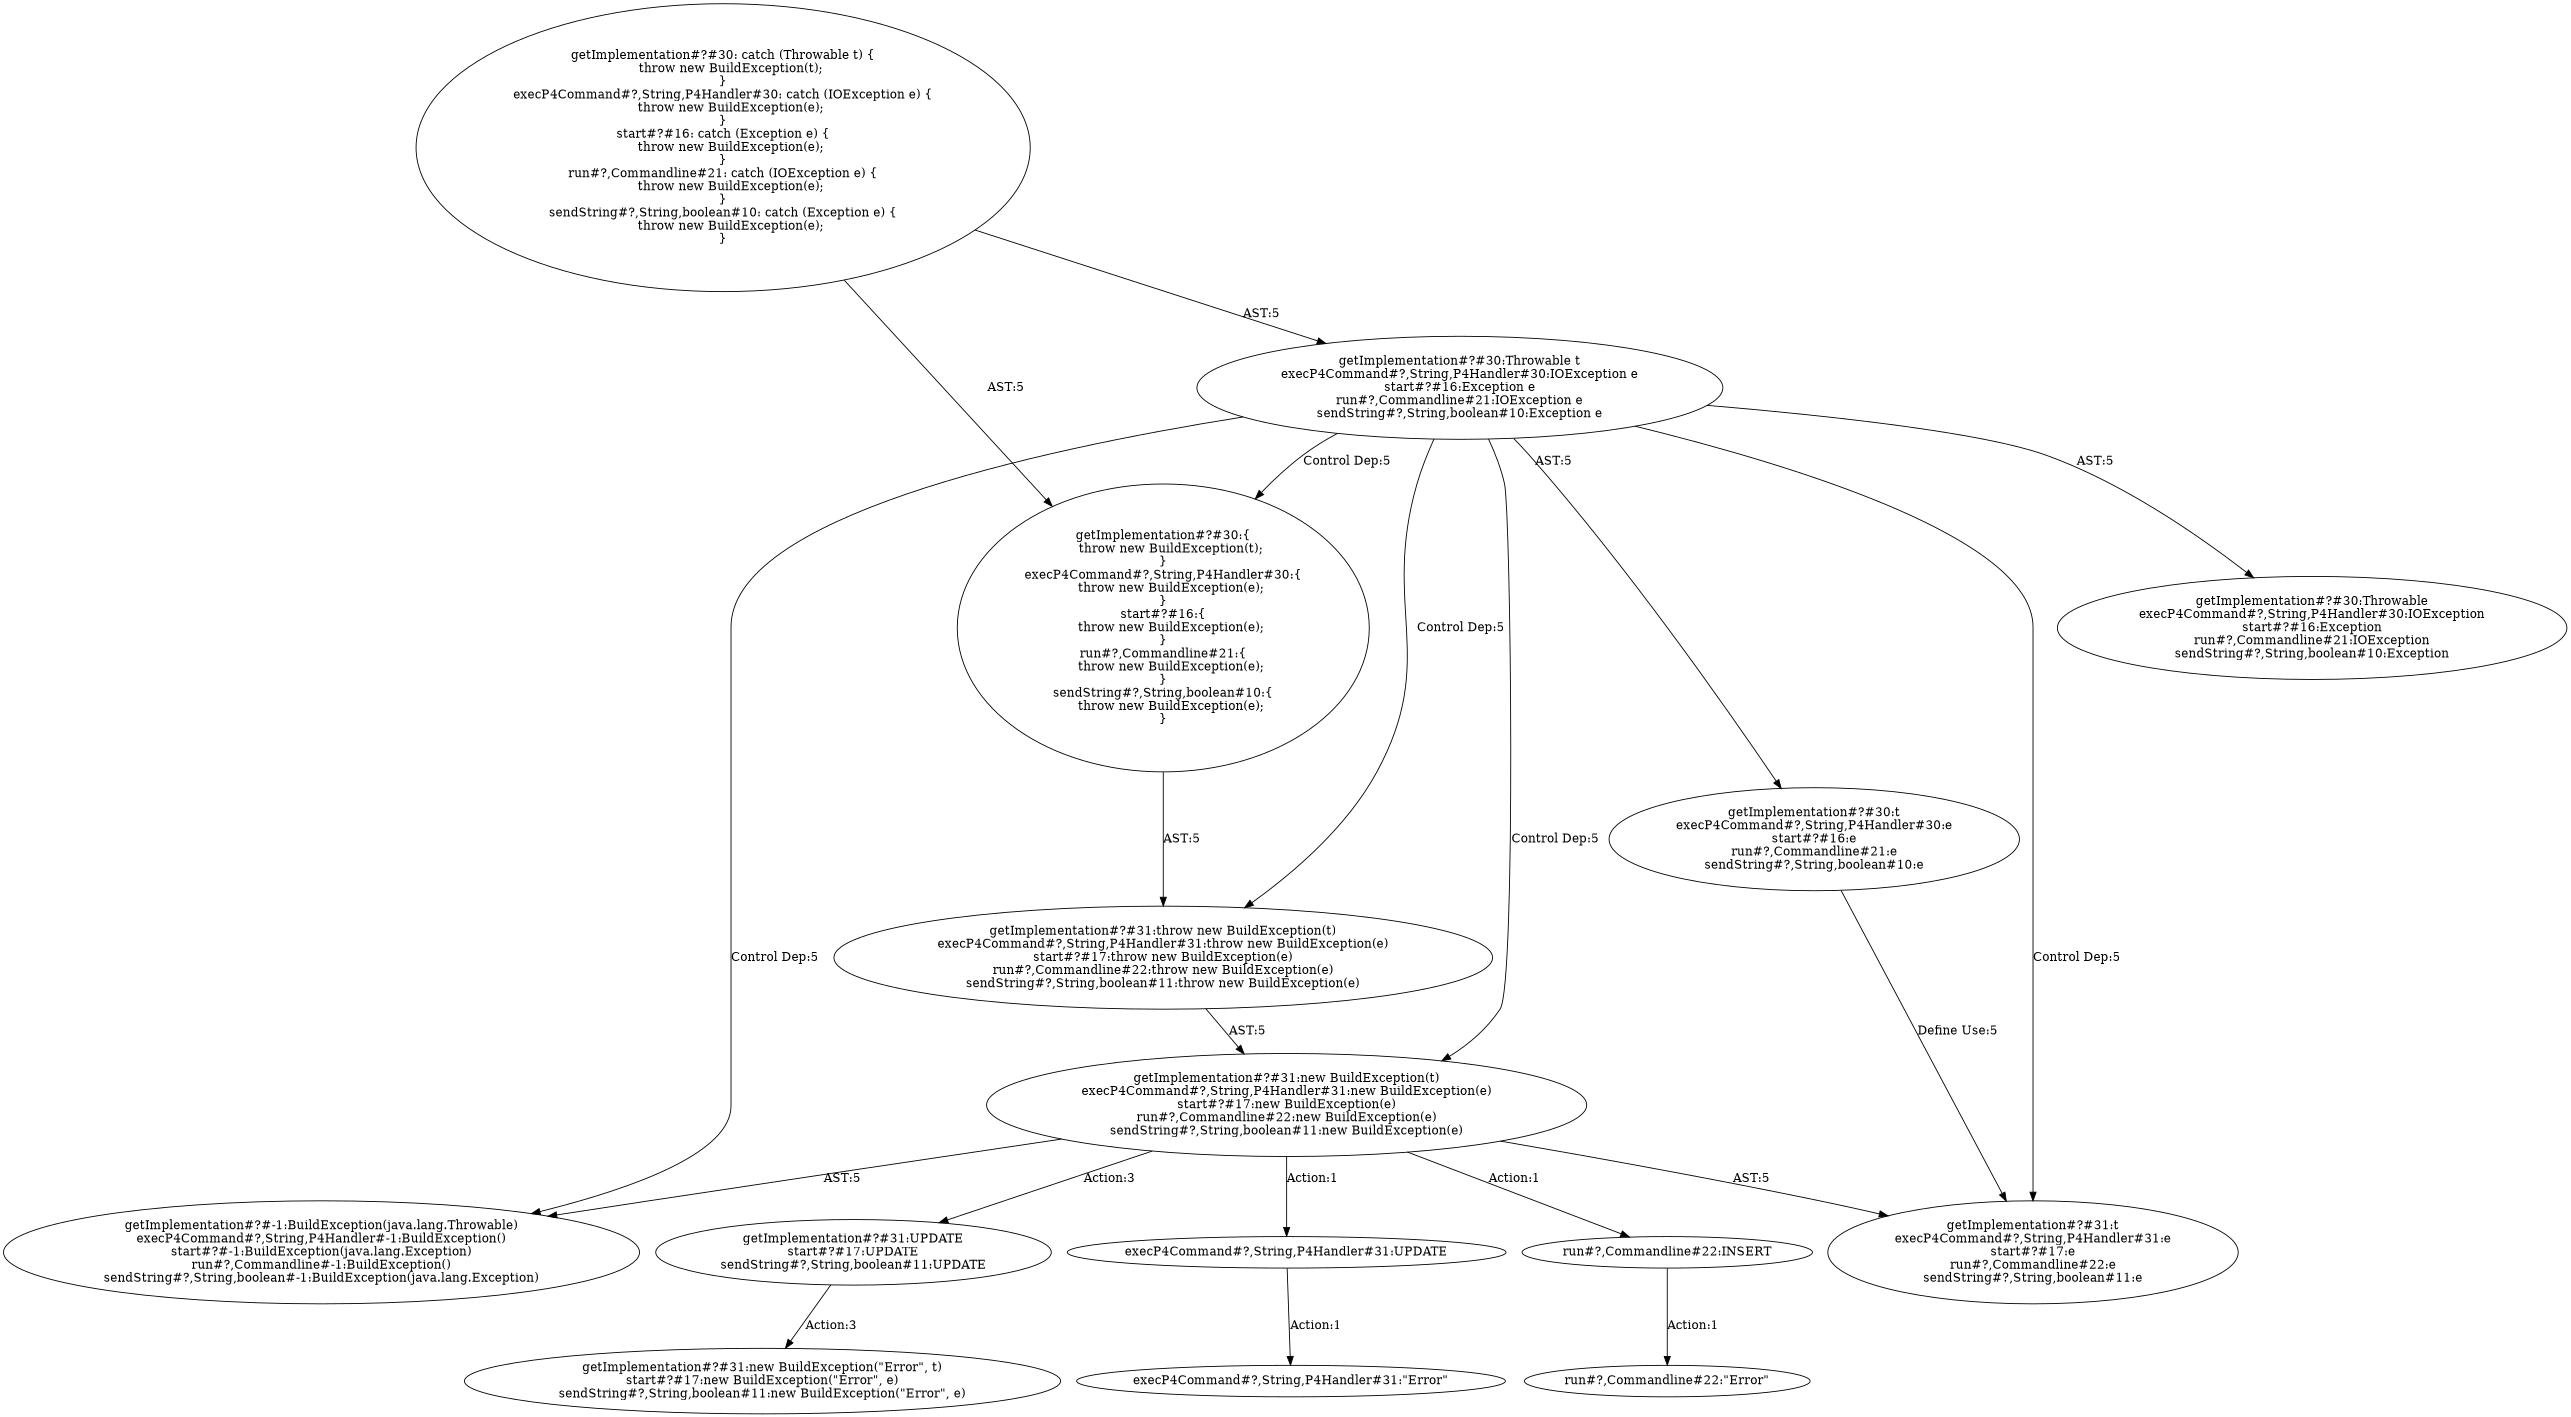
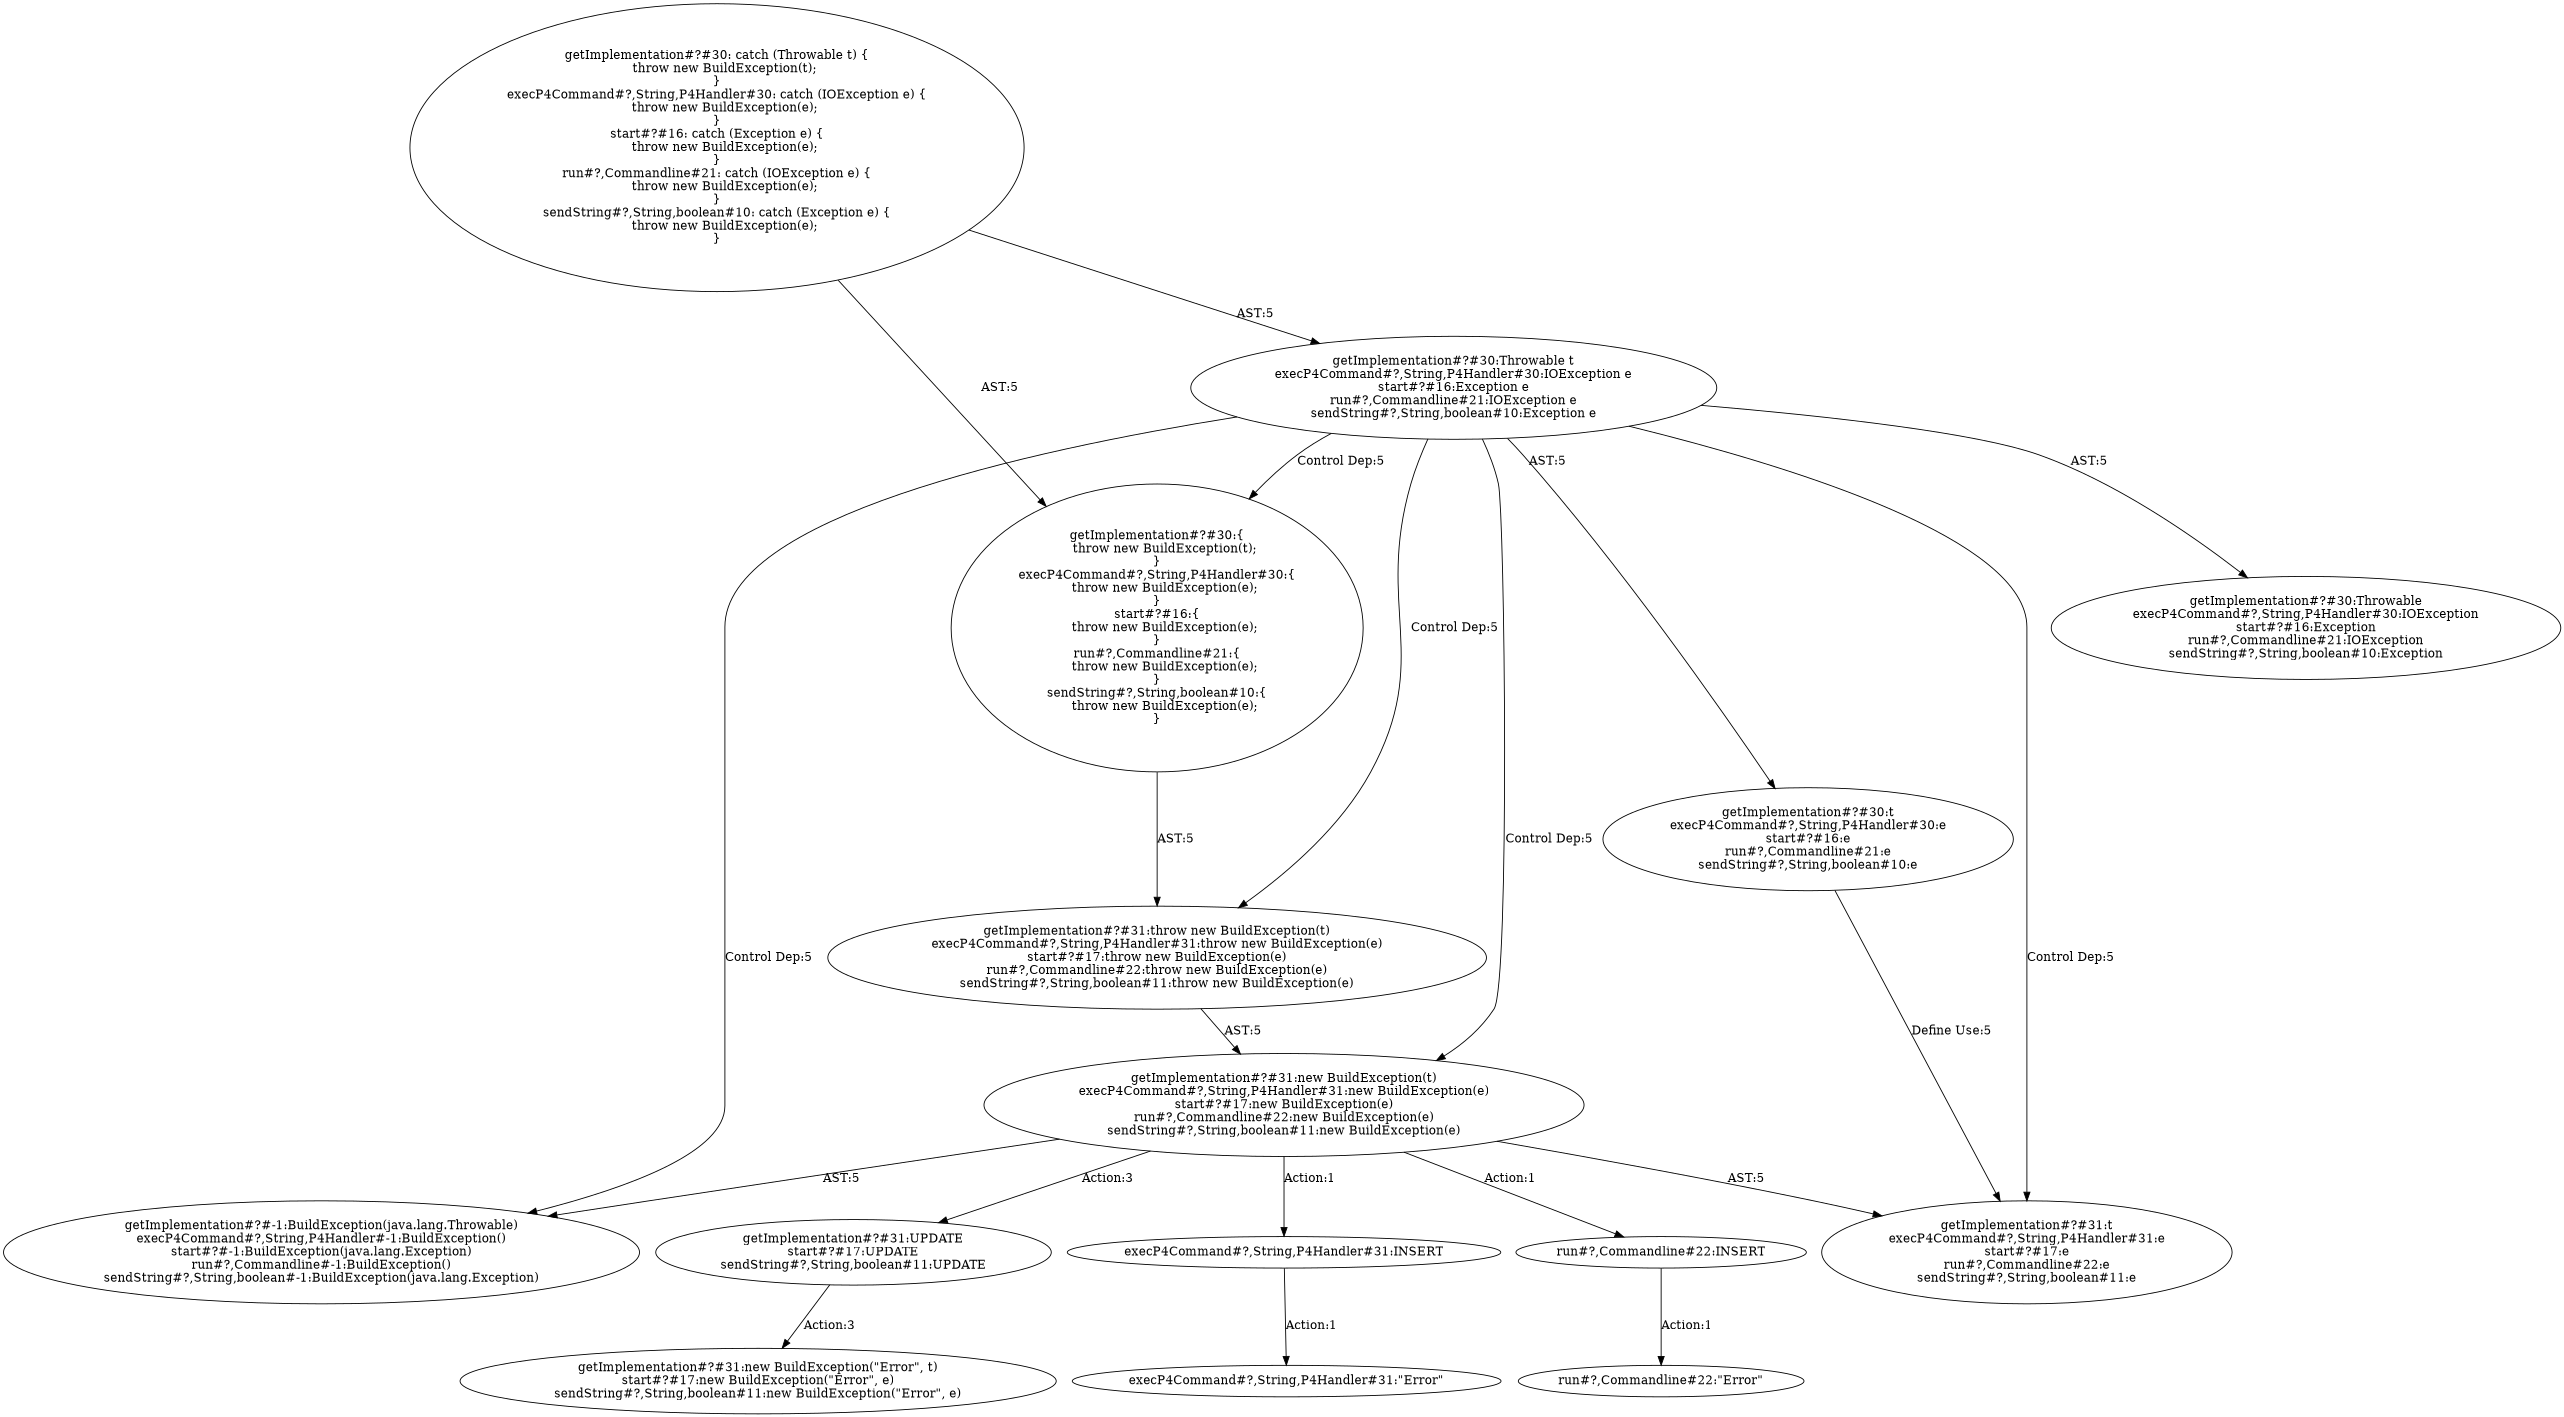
node "execP4Command#?,String,P4Handler#31:UPDATE": label "execP4Command#?,String,P4Handler#31:UPDATE" -> "execP4Command#?,String,P4Handler#31:INSERT"
